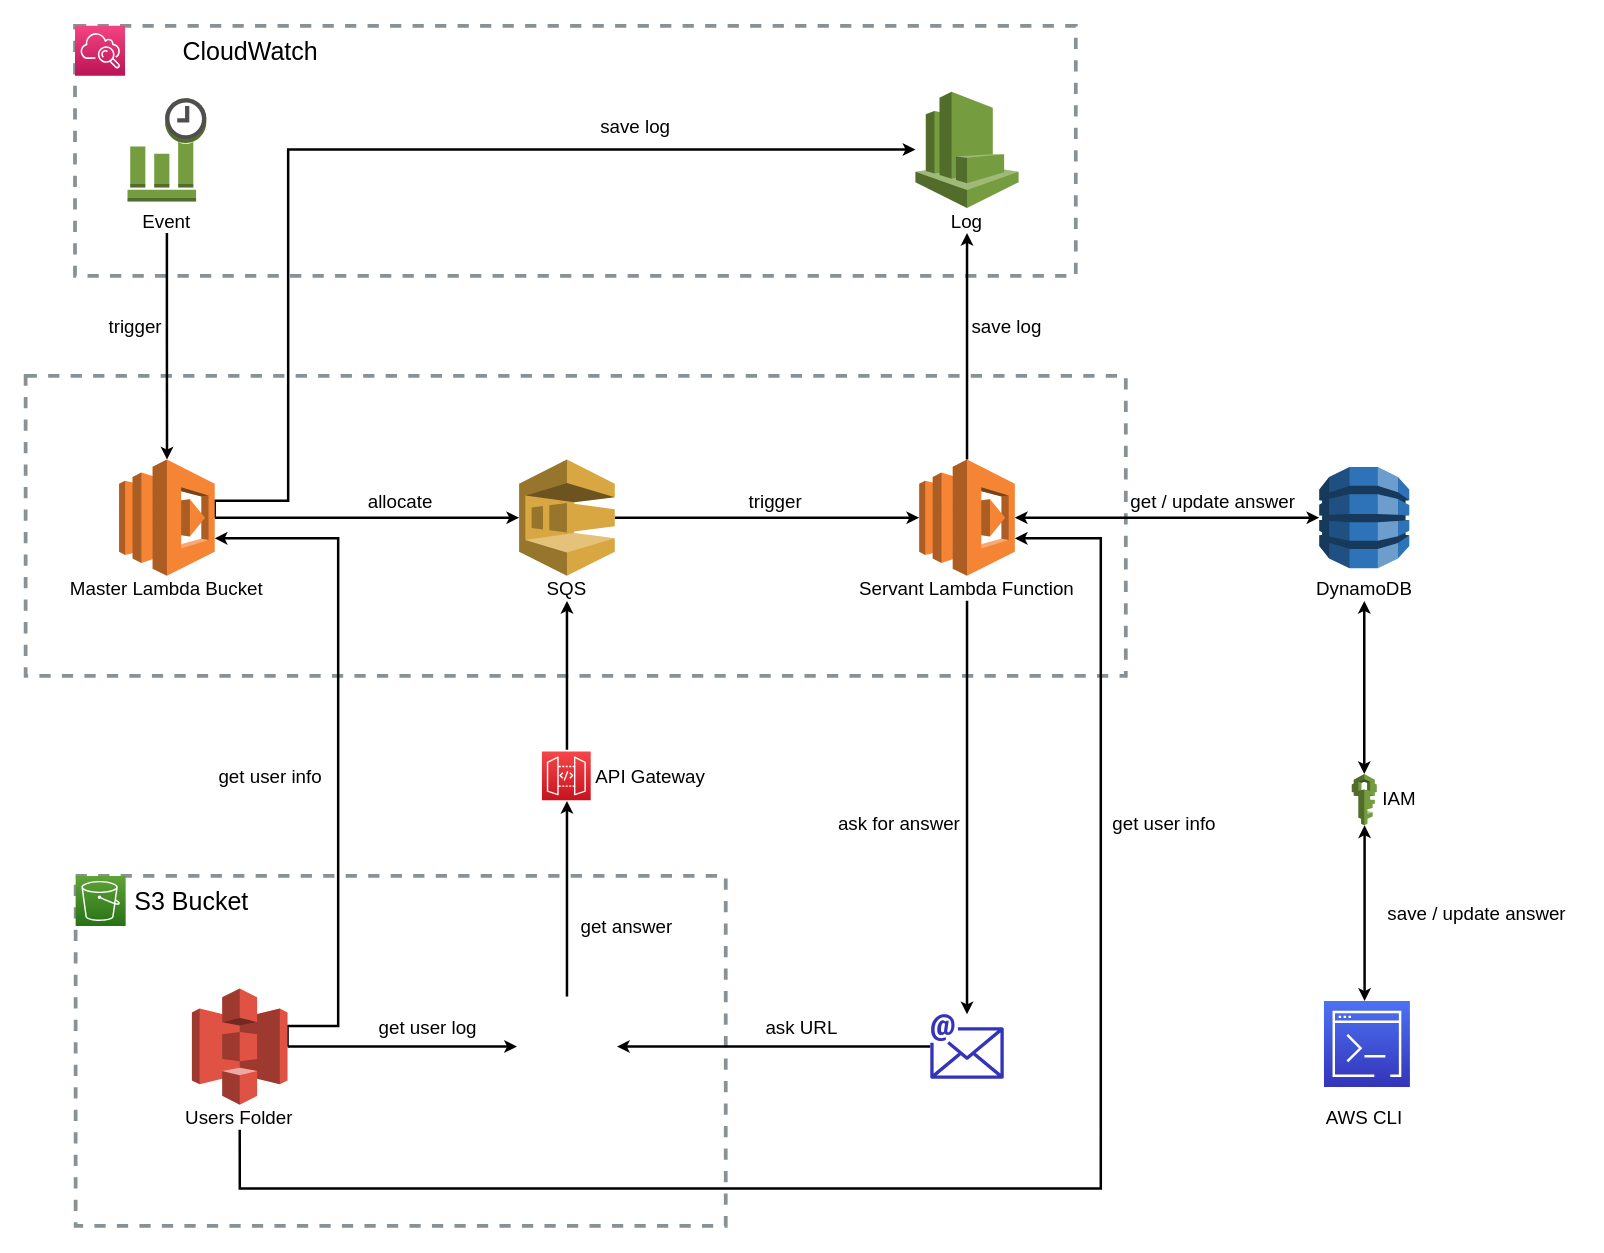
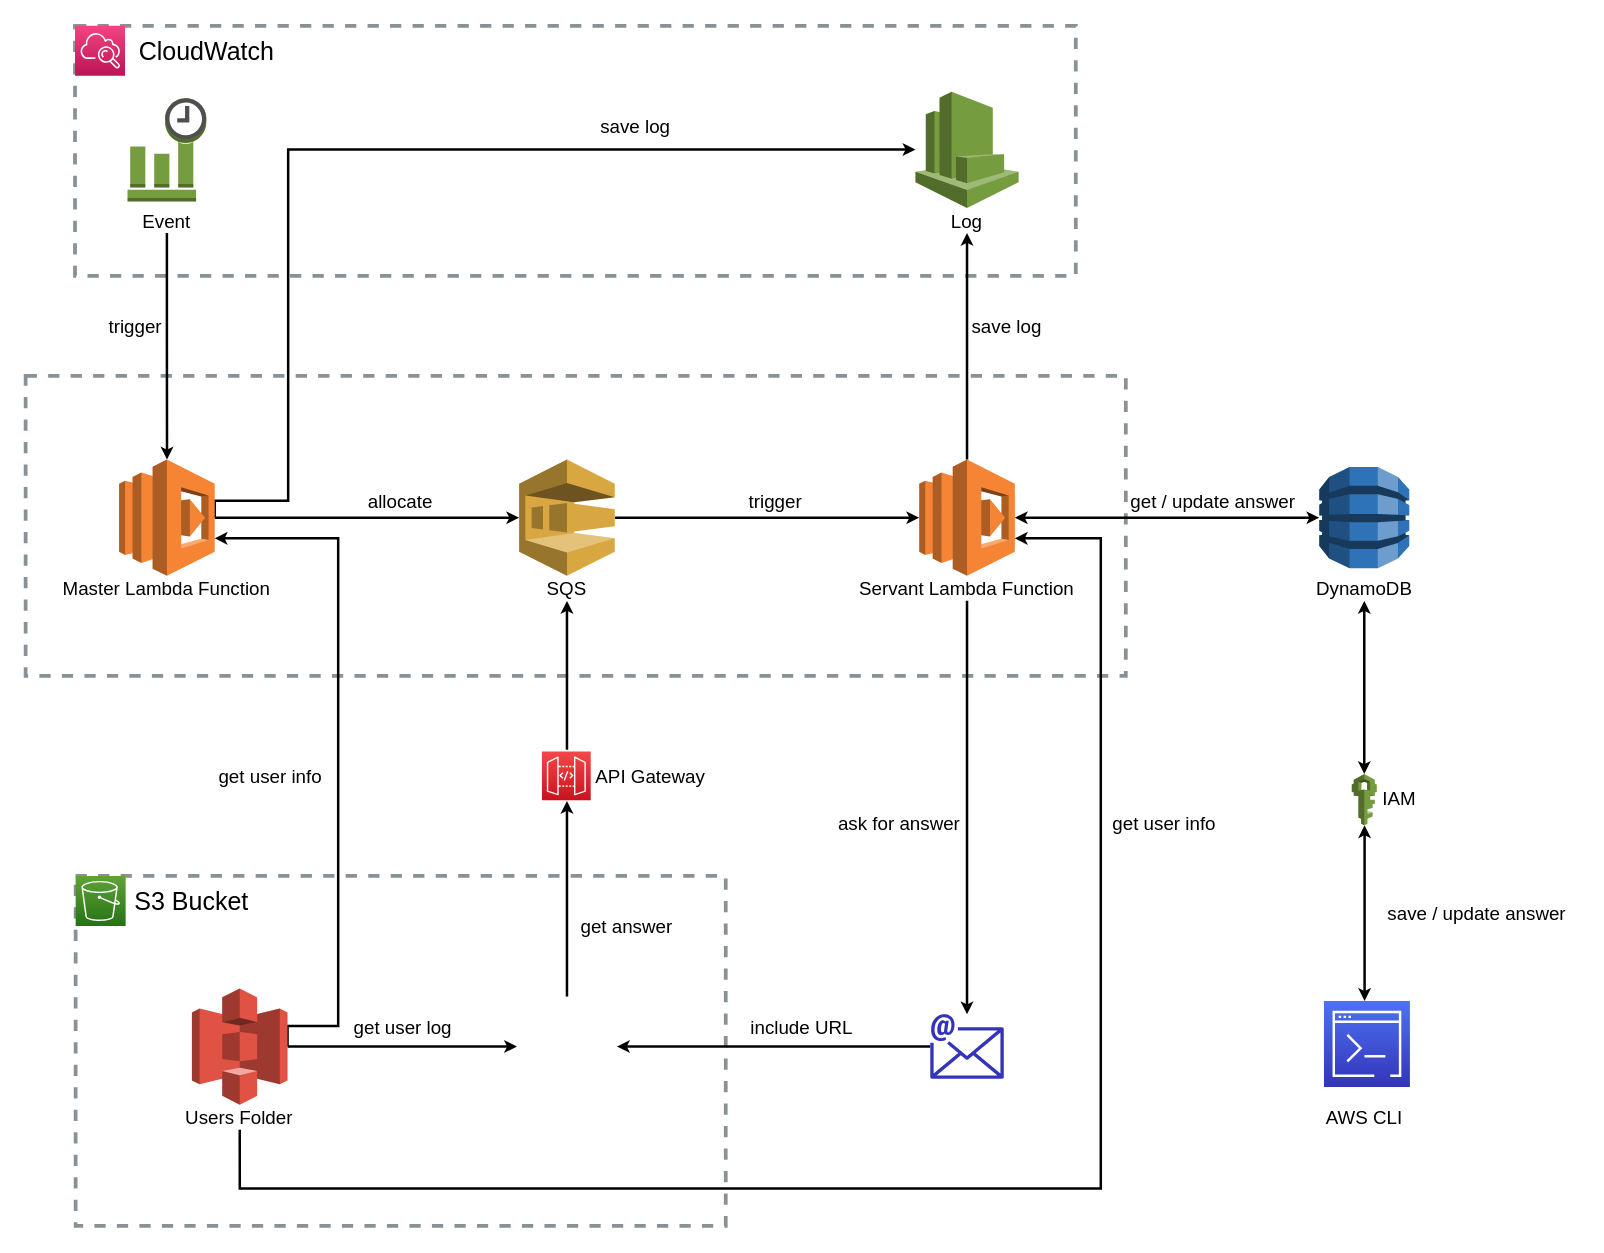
node "CloudWatch": moved (250, 51) -> (206, 51)
node "Master Lambda Bucket": label "Master Lambda Bucket" -> "Master Lambda Function"
node "get user log": moved (428, 1026) -> (403, 1026)
node "ask URL": label "ask URL" -> "include URL"
